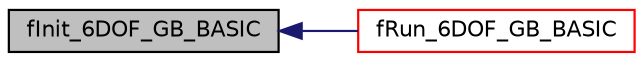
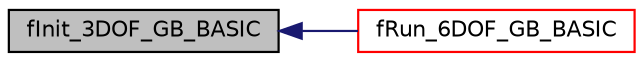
node "fInit_6DOF_GB_BASIC": label "fInit_6DOF_GB_BASIC" -> "fInit_3DOF_GB_BASIC"
